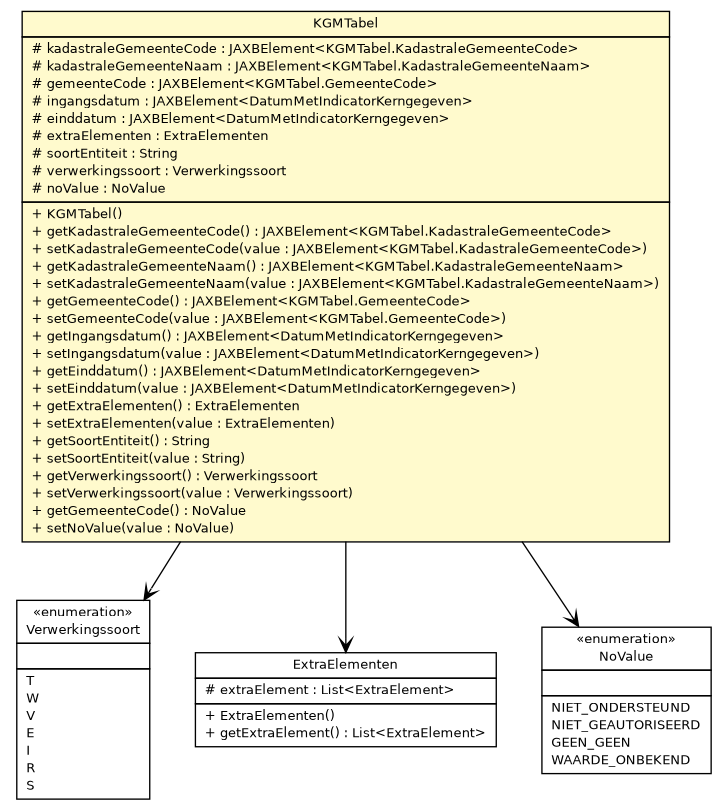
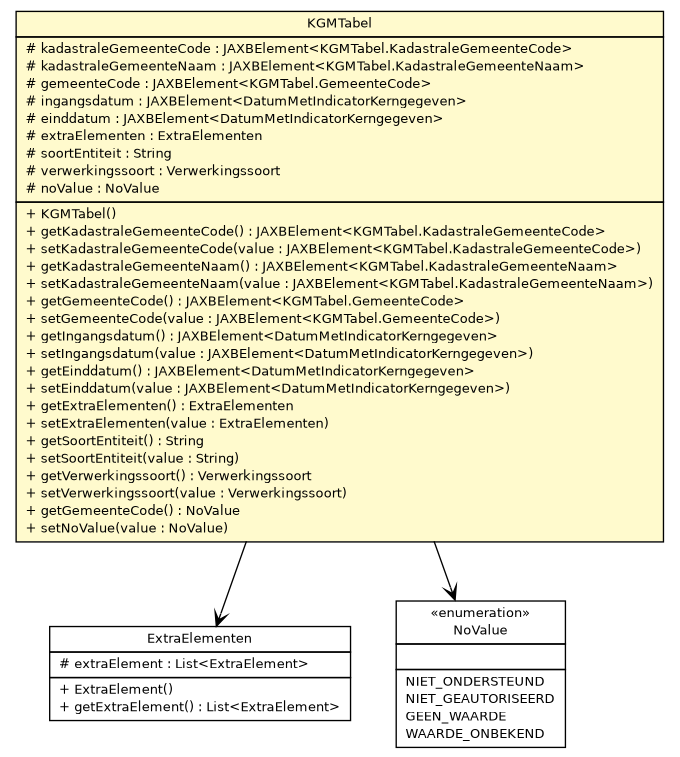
node "Verwerkingssoort": removed
node "ExtraElementen": text "+ ExtraElementen()" -> "+ ExtraElement()"
node "NoValue": text "GEEN_GEEN" -> "GEEN_WAARDE"
